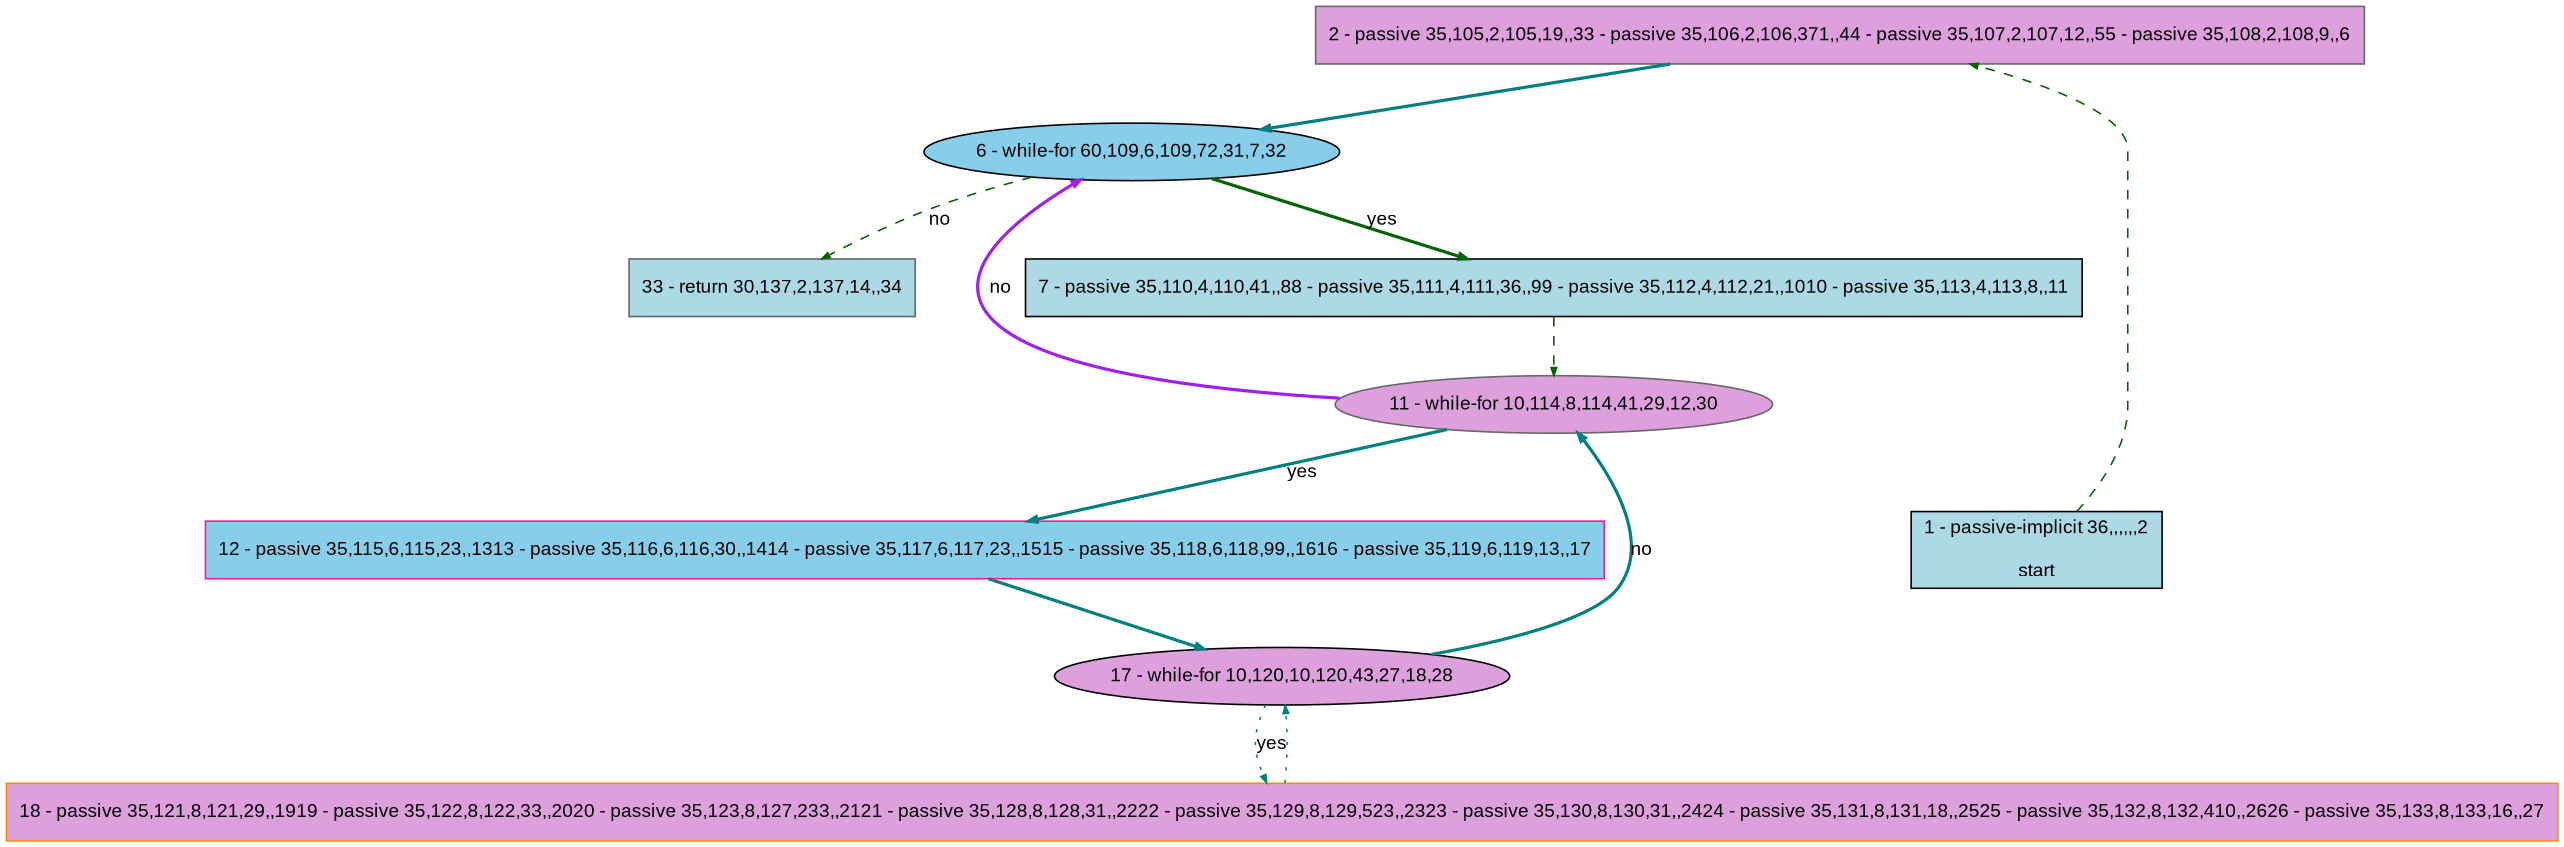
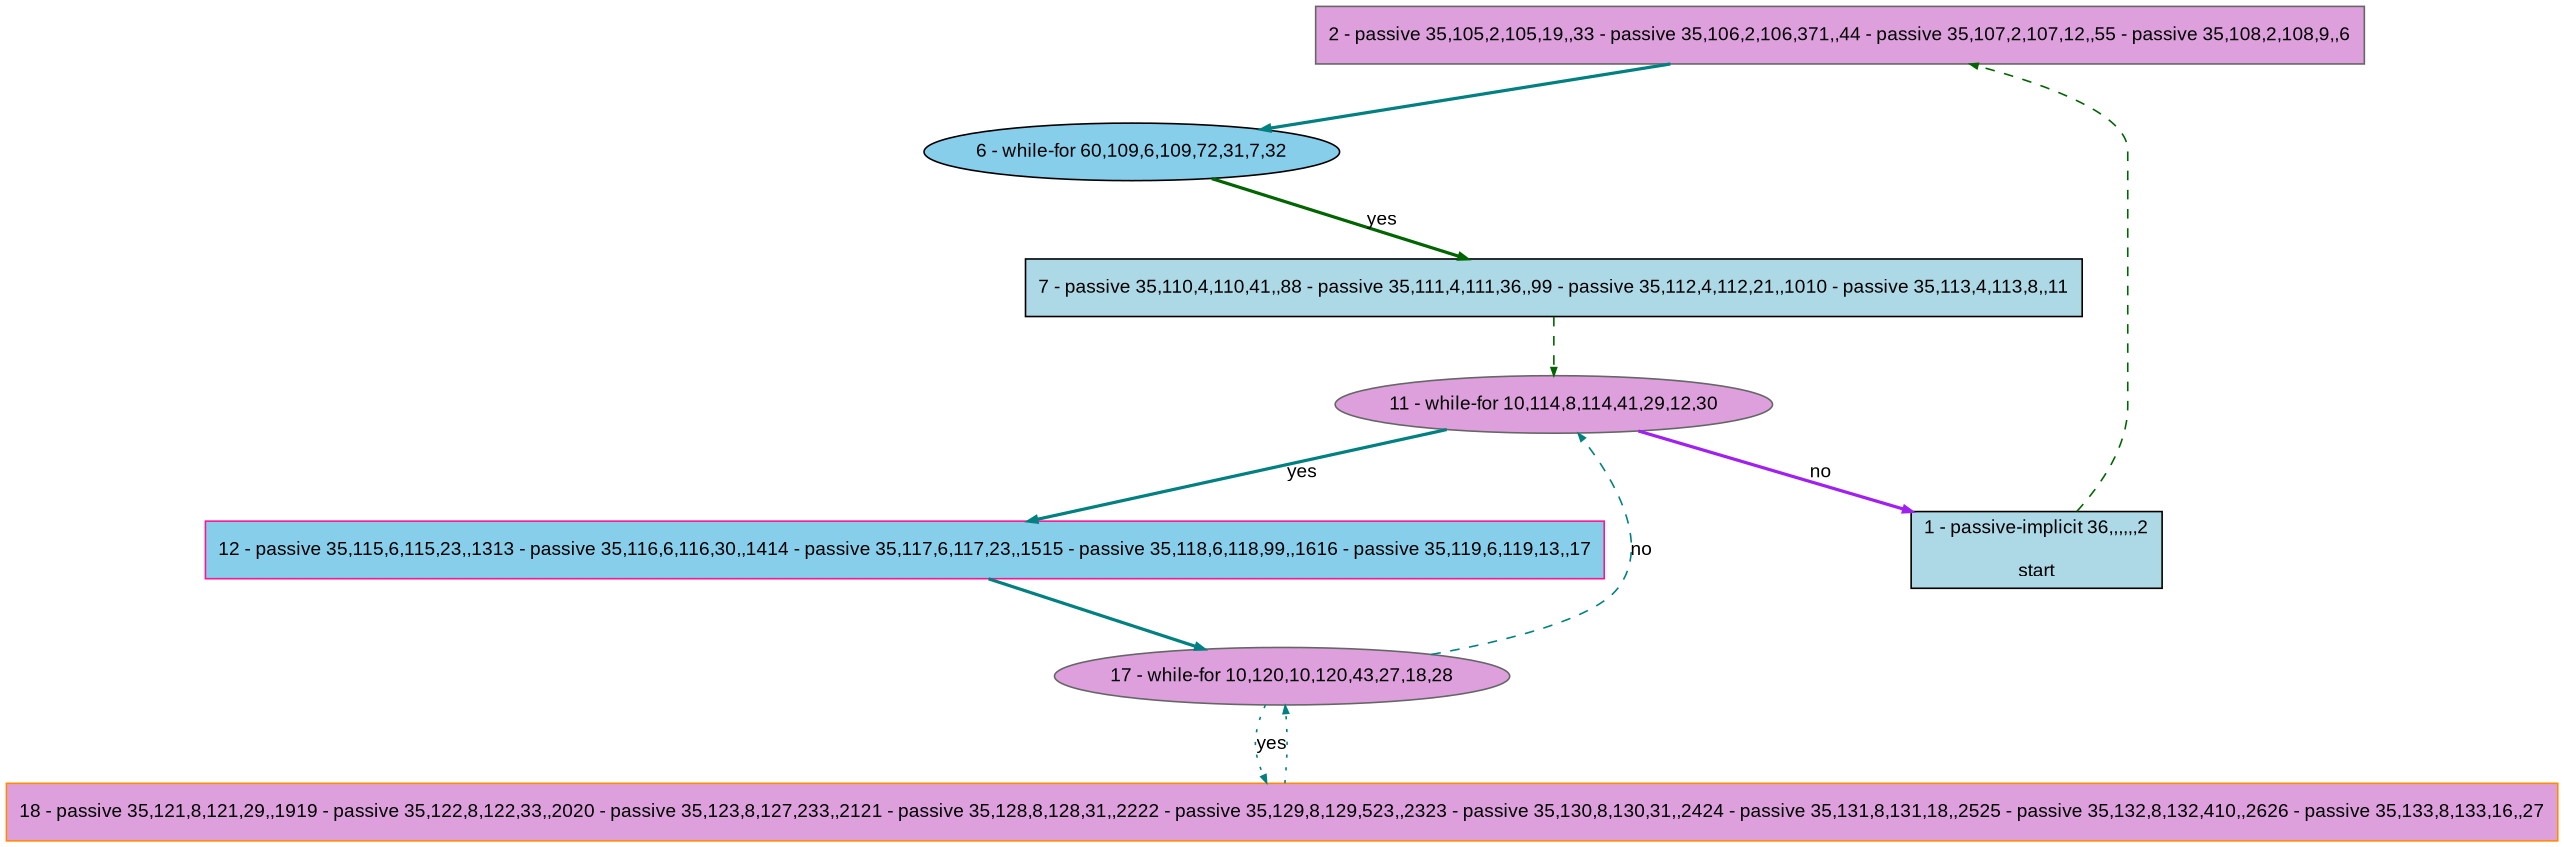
node "33 - return 30,137,2,137,14,,34": removed
edge "11 - while-for 10,114,8,114,41,29,12,30" -> "6 - while-for 60,109,6,109,72,31,7,32": now "11 - while-for 10,114,8,114,41,29,12,30" -> "1 - passive-implicit 36,,,,,,2 start"
edge "17 - while-for 10,120,10,120,43,27,18,28" -> "11 - while-for 10,114,8,114,41,29,12,30": style bold -> dashed
node "17 - while-for 10,120,10,120,43,27,18,28": color black -> gray40
